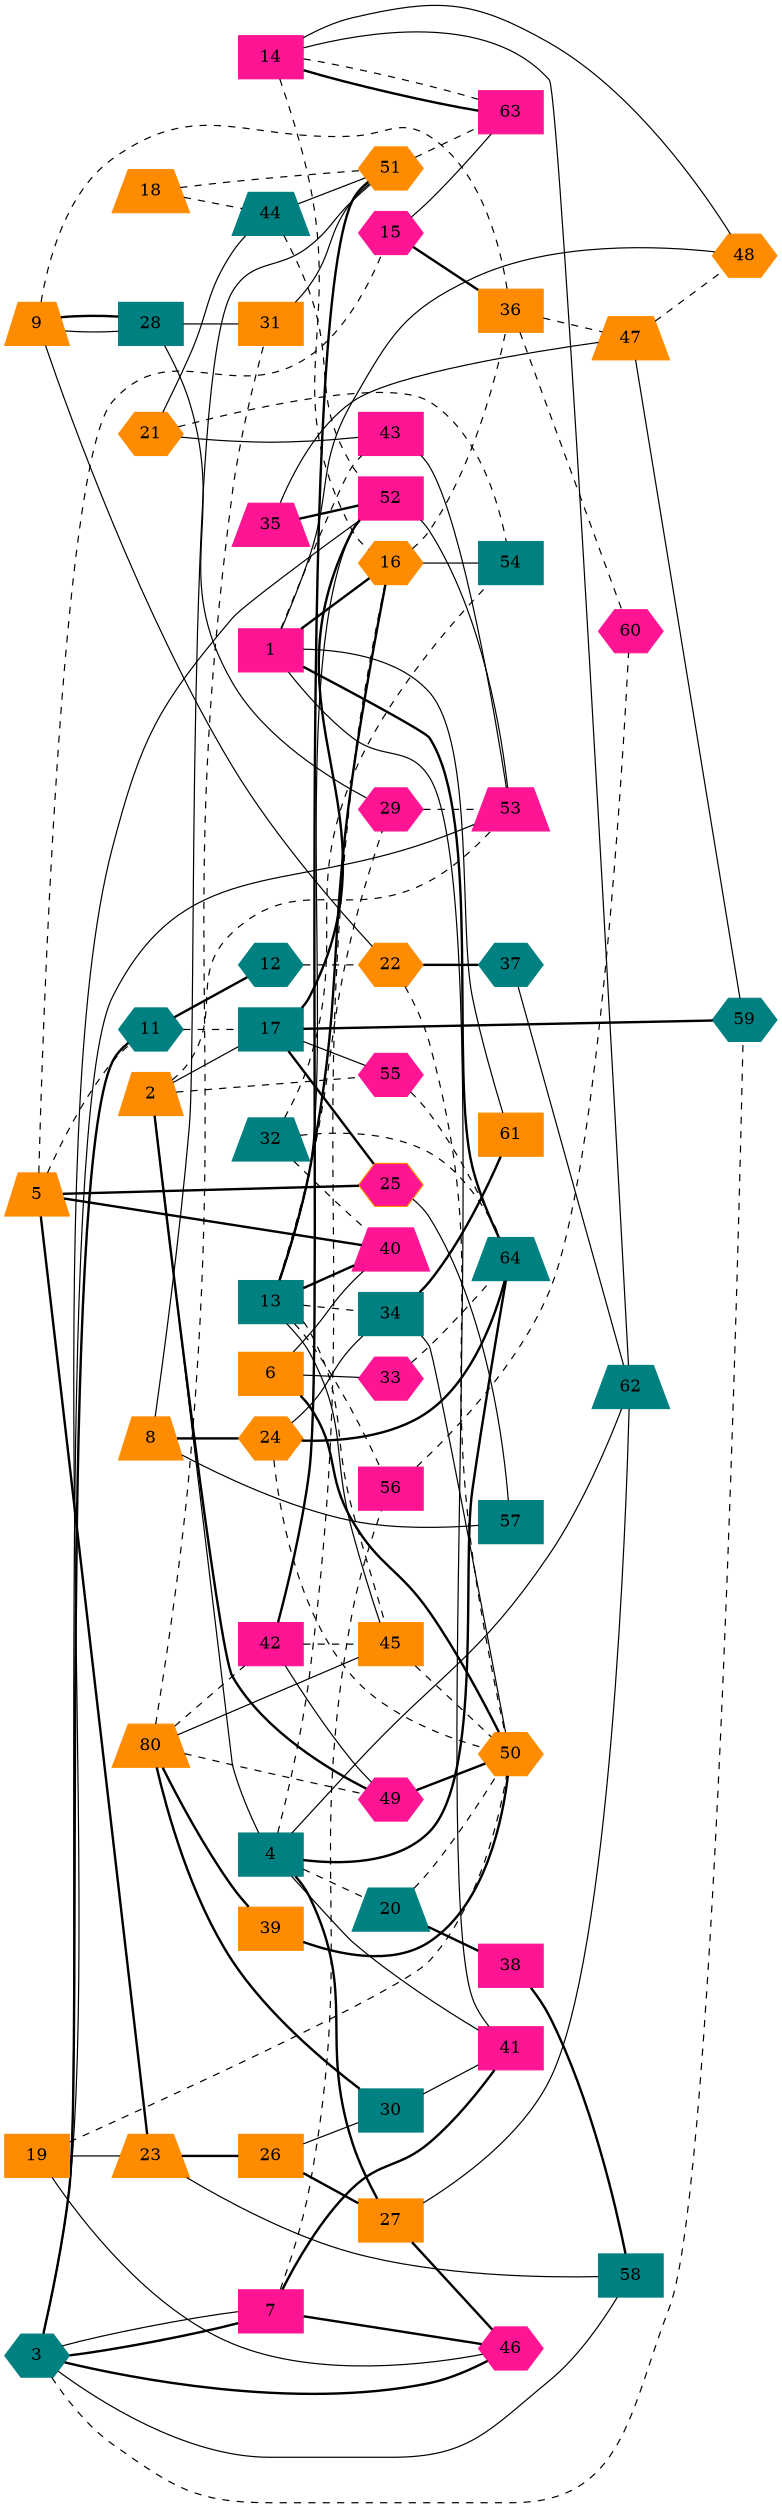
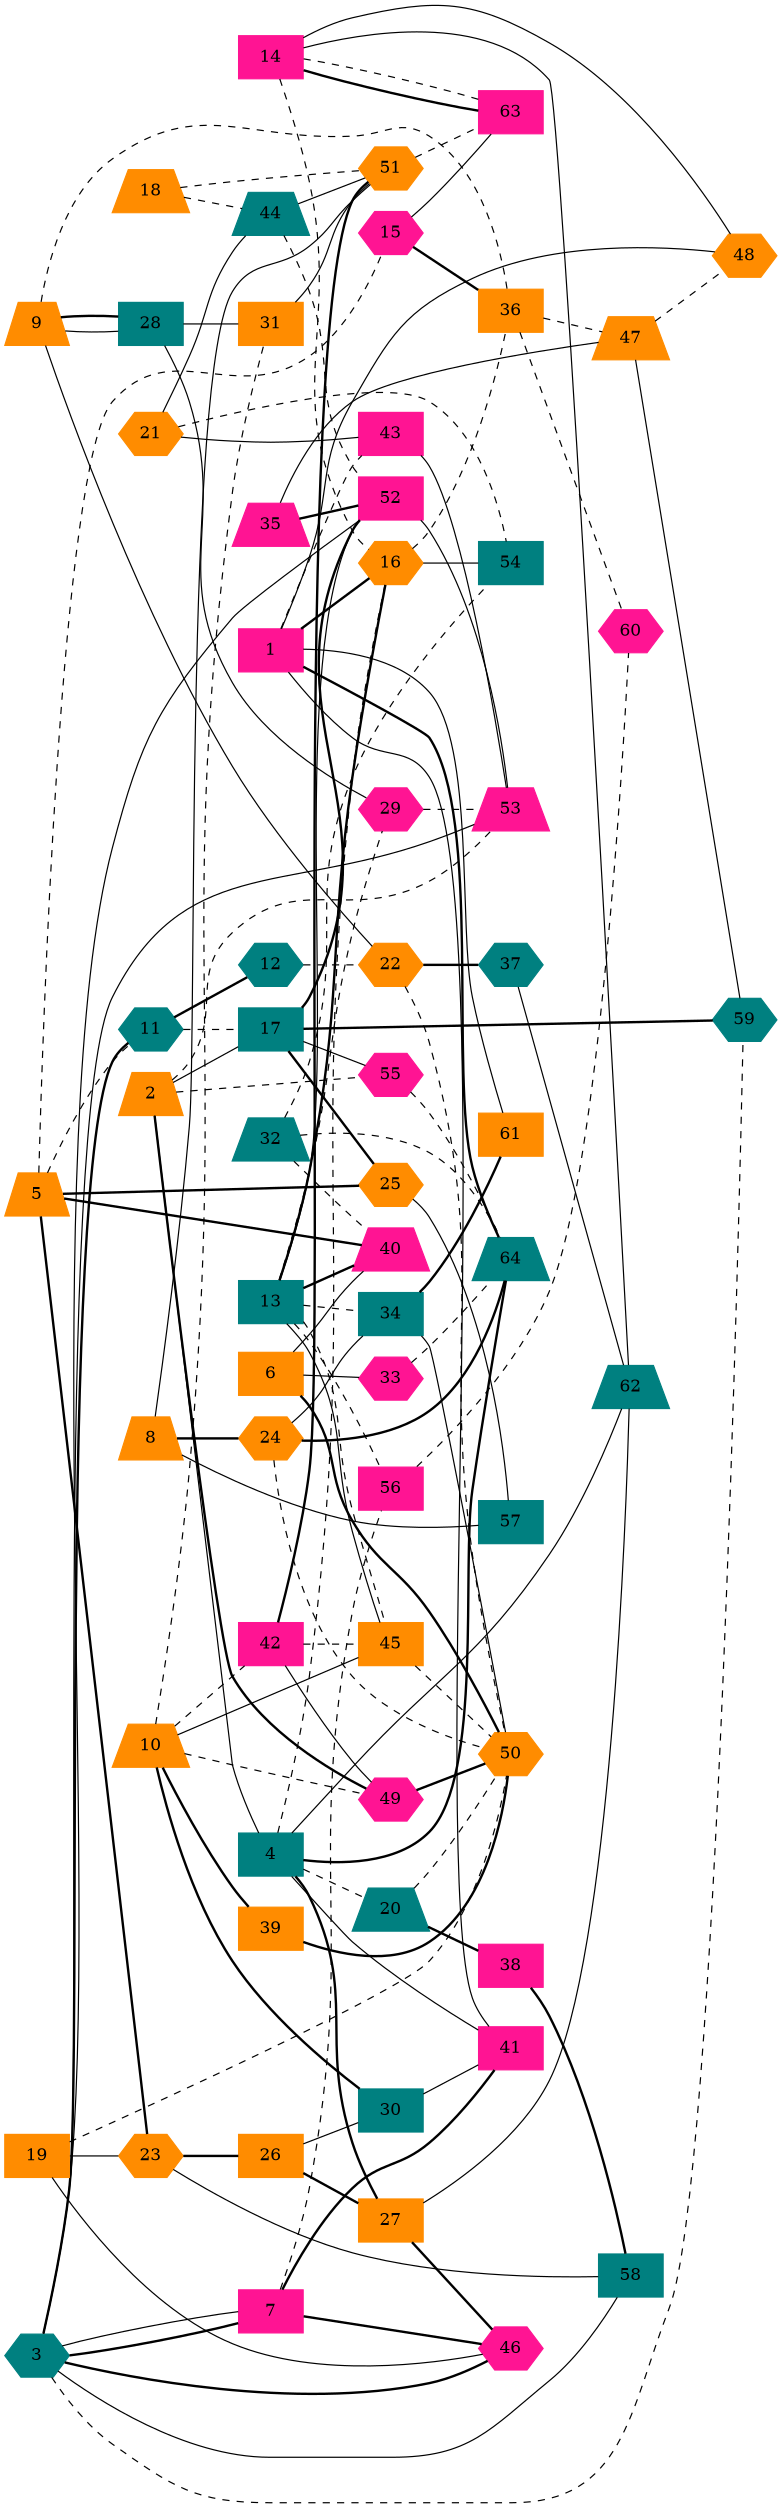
node "25": fillcolor deeppink -> darkorange
node "80": label "80" -> "10"
node "23": shape trapezium -> hexagon
